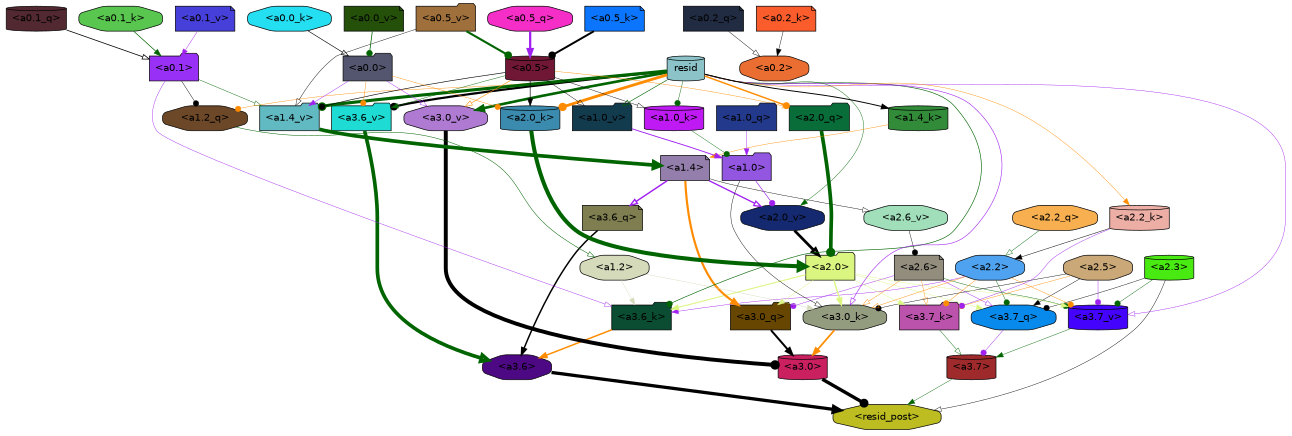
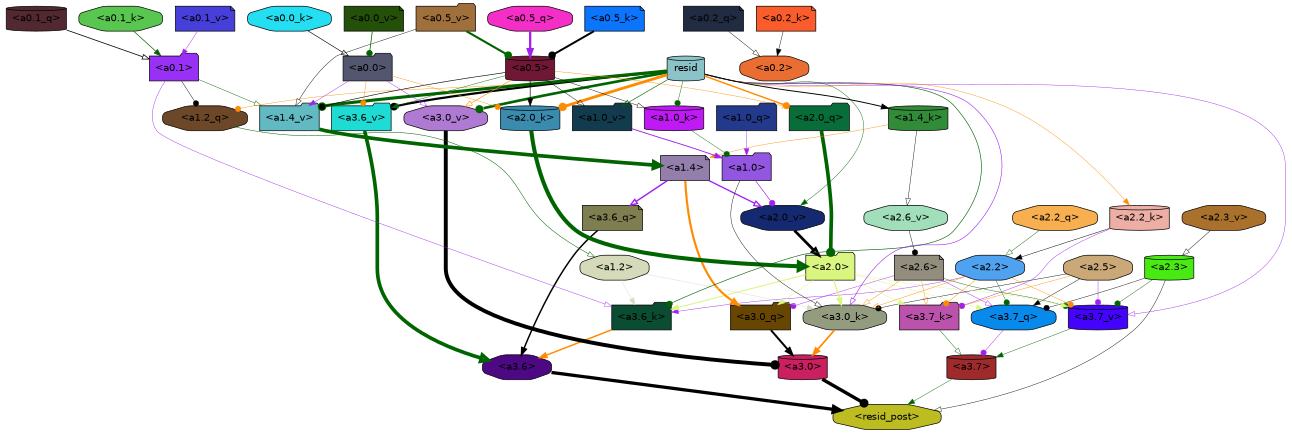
edge "resid" -> "<a3.0_v>": arrowhead normal -> dot
edge "<a1.4>" -> "<a2.6_v>": now "<a1.4_k>" -> "<a2.6_v>"
node "<a2.3_v>": added
